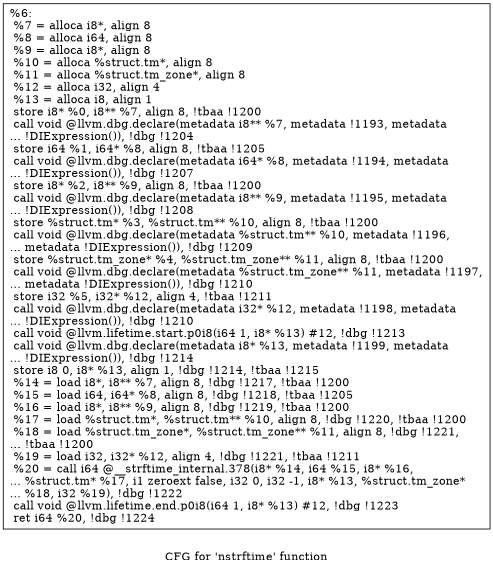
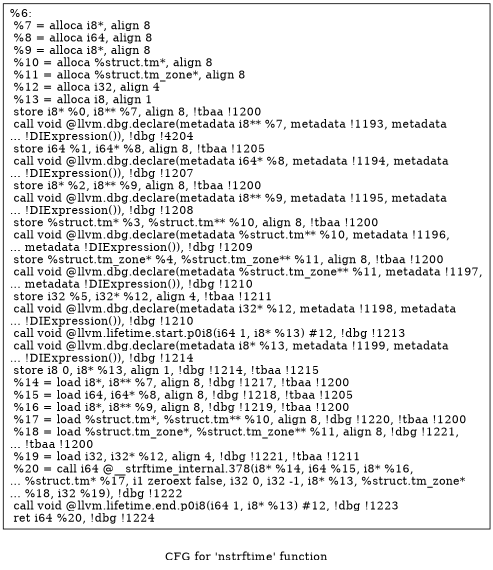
node "%6:": text "... !DIExpression()), !dbg !1204" -> "... !DIExpression()), !dbg !4204"
